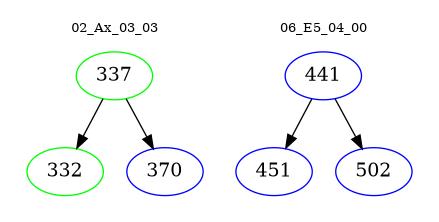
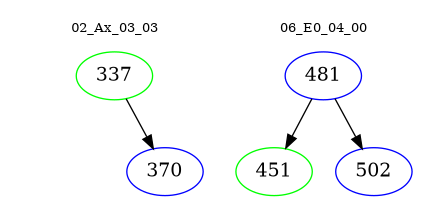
cluster "06_E5_04_00": label "06_E5_04_00" -> "06_E0_04_00"
node "441": label "441" -> "481"
node "332": removed
node "451": color blue -> green
